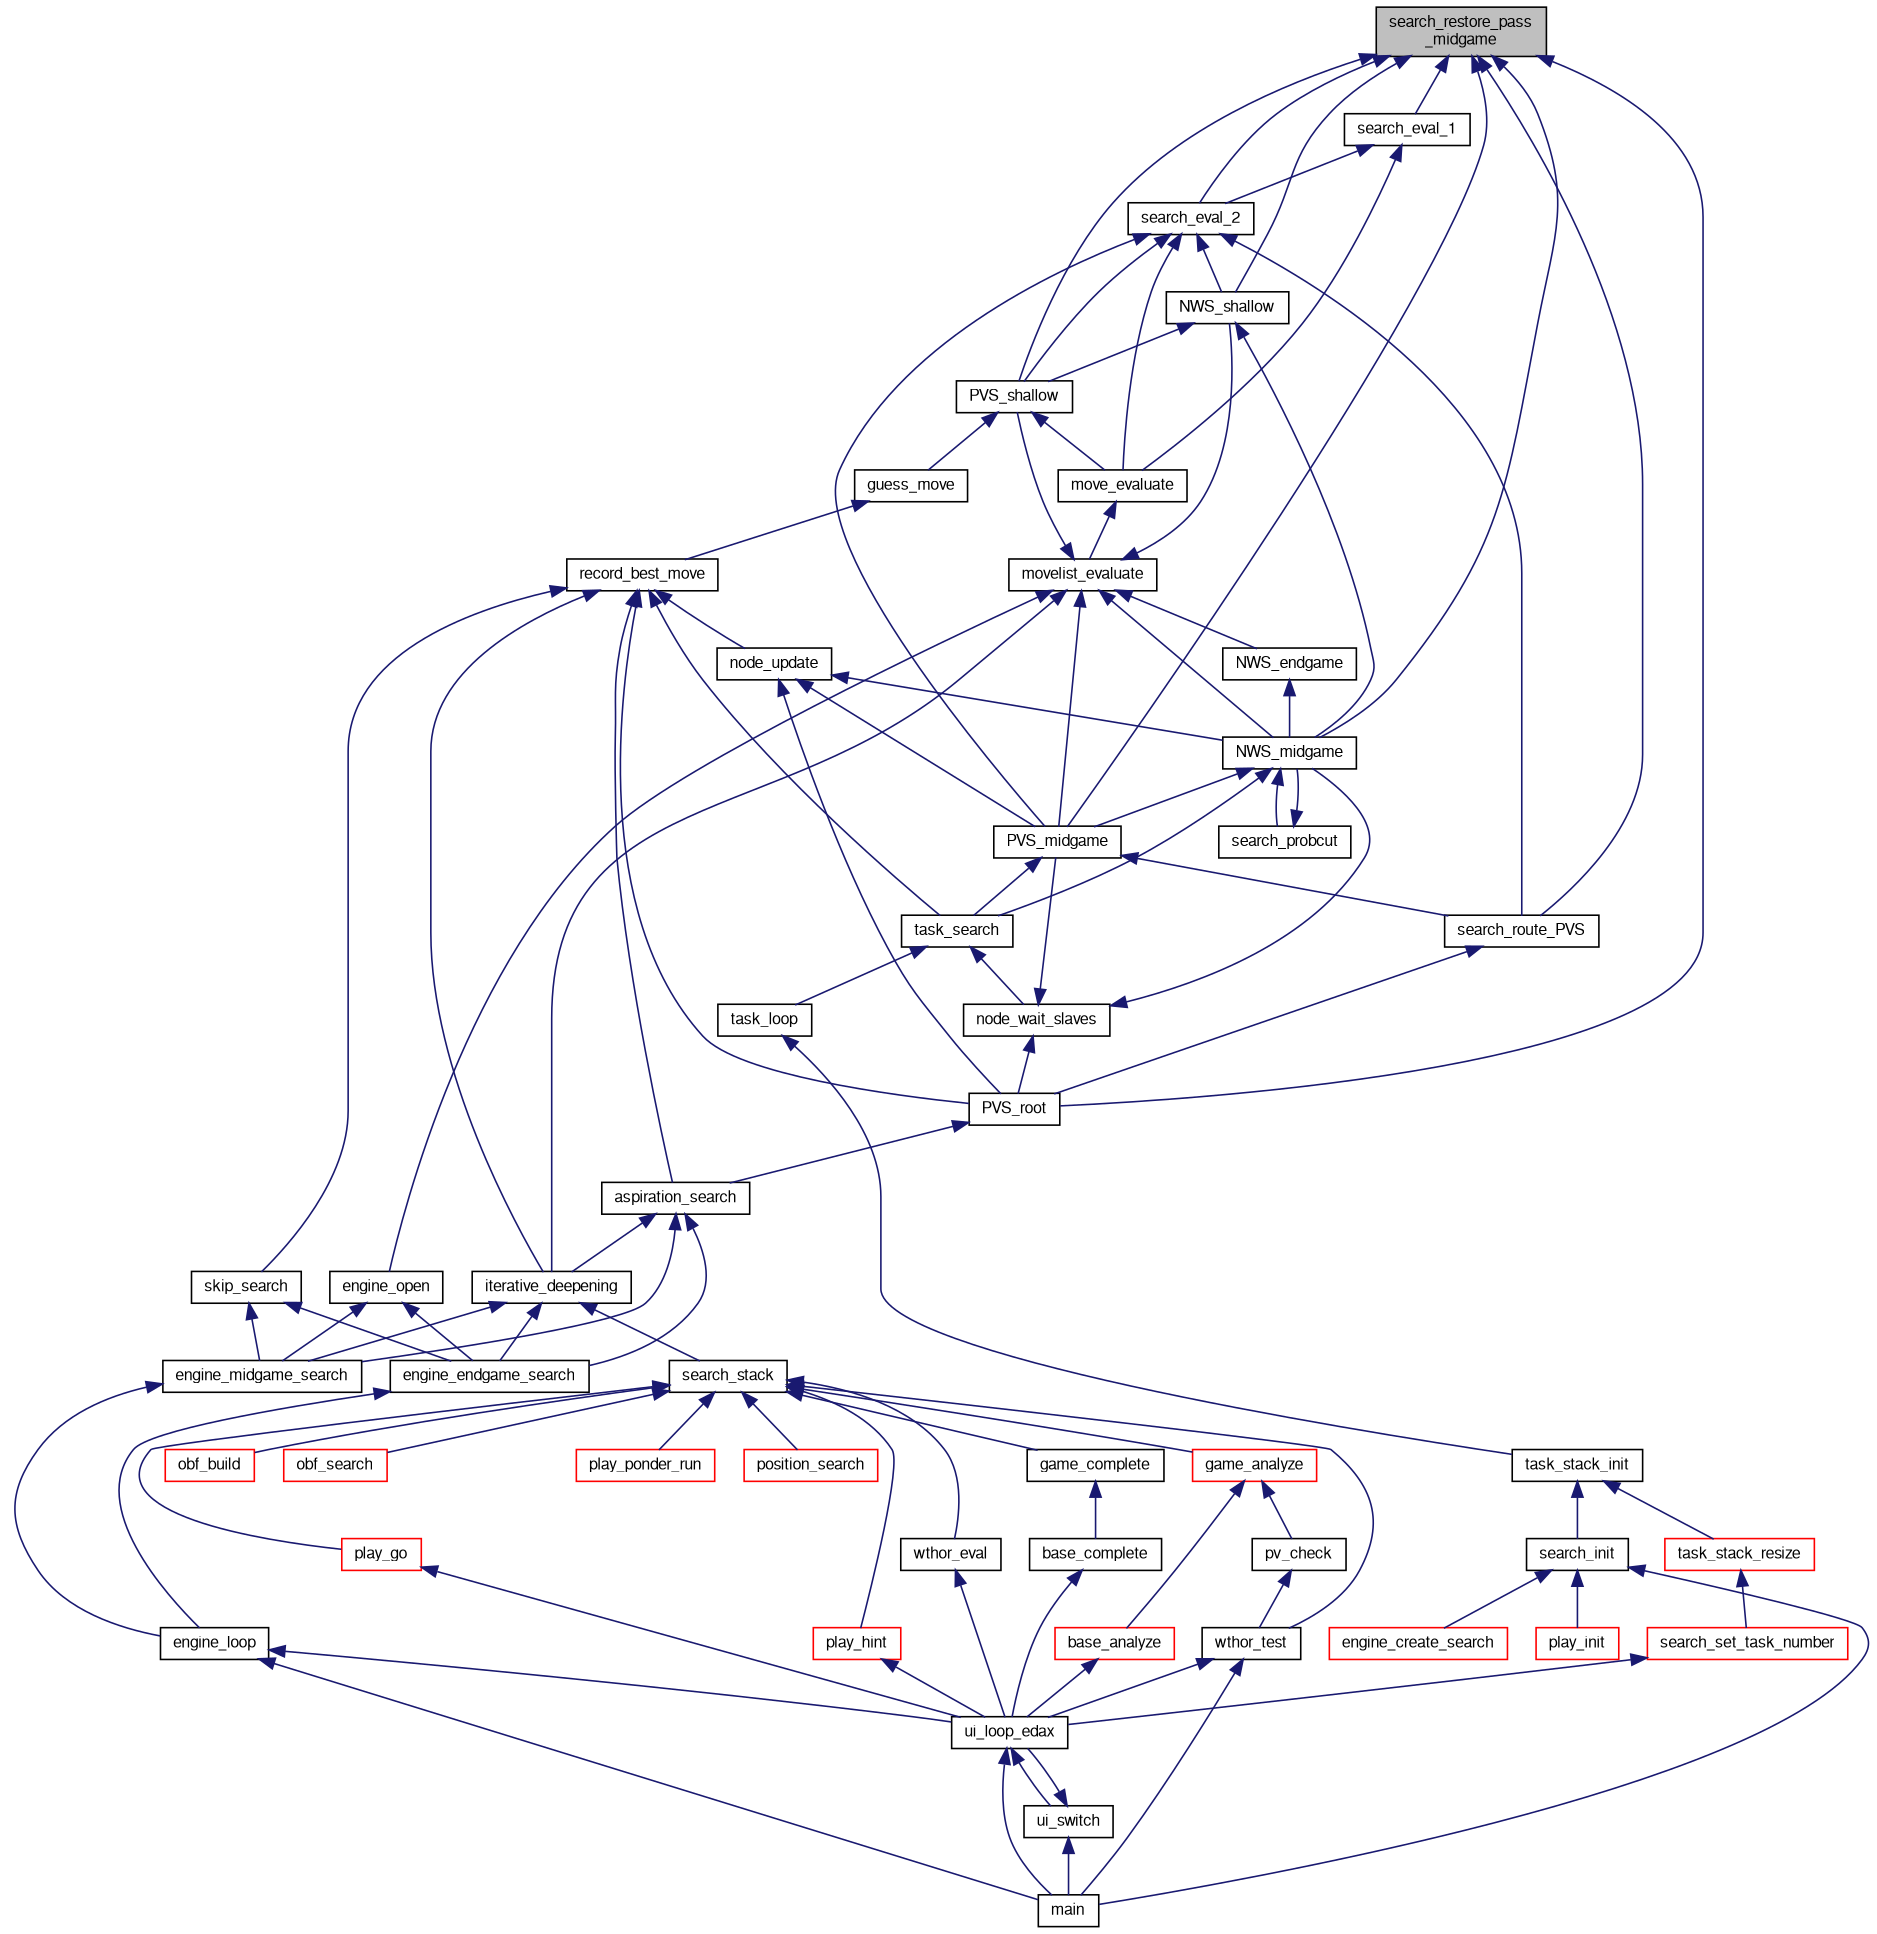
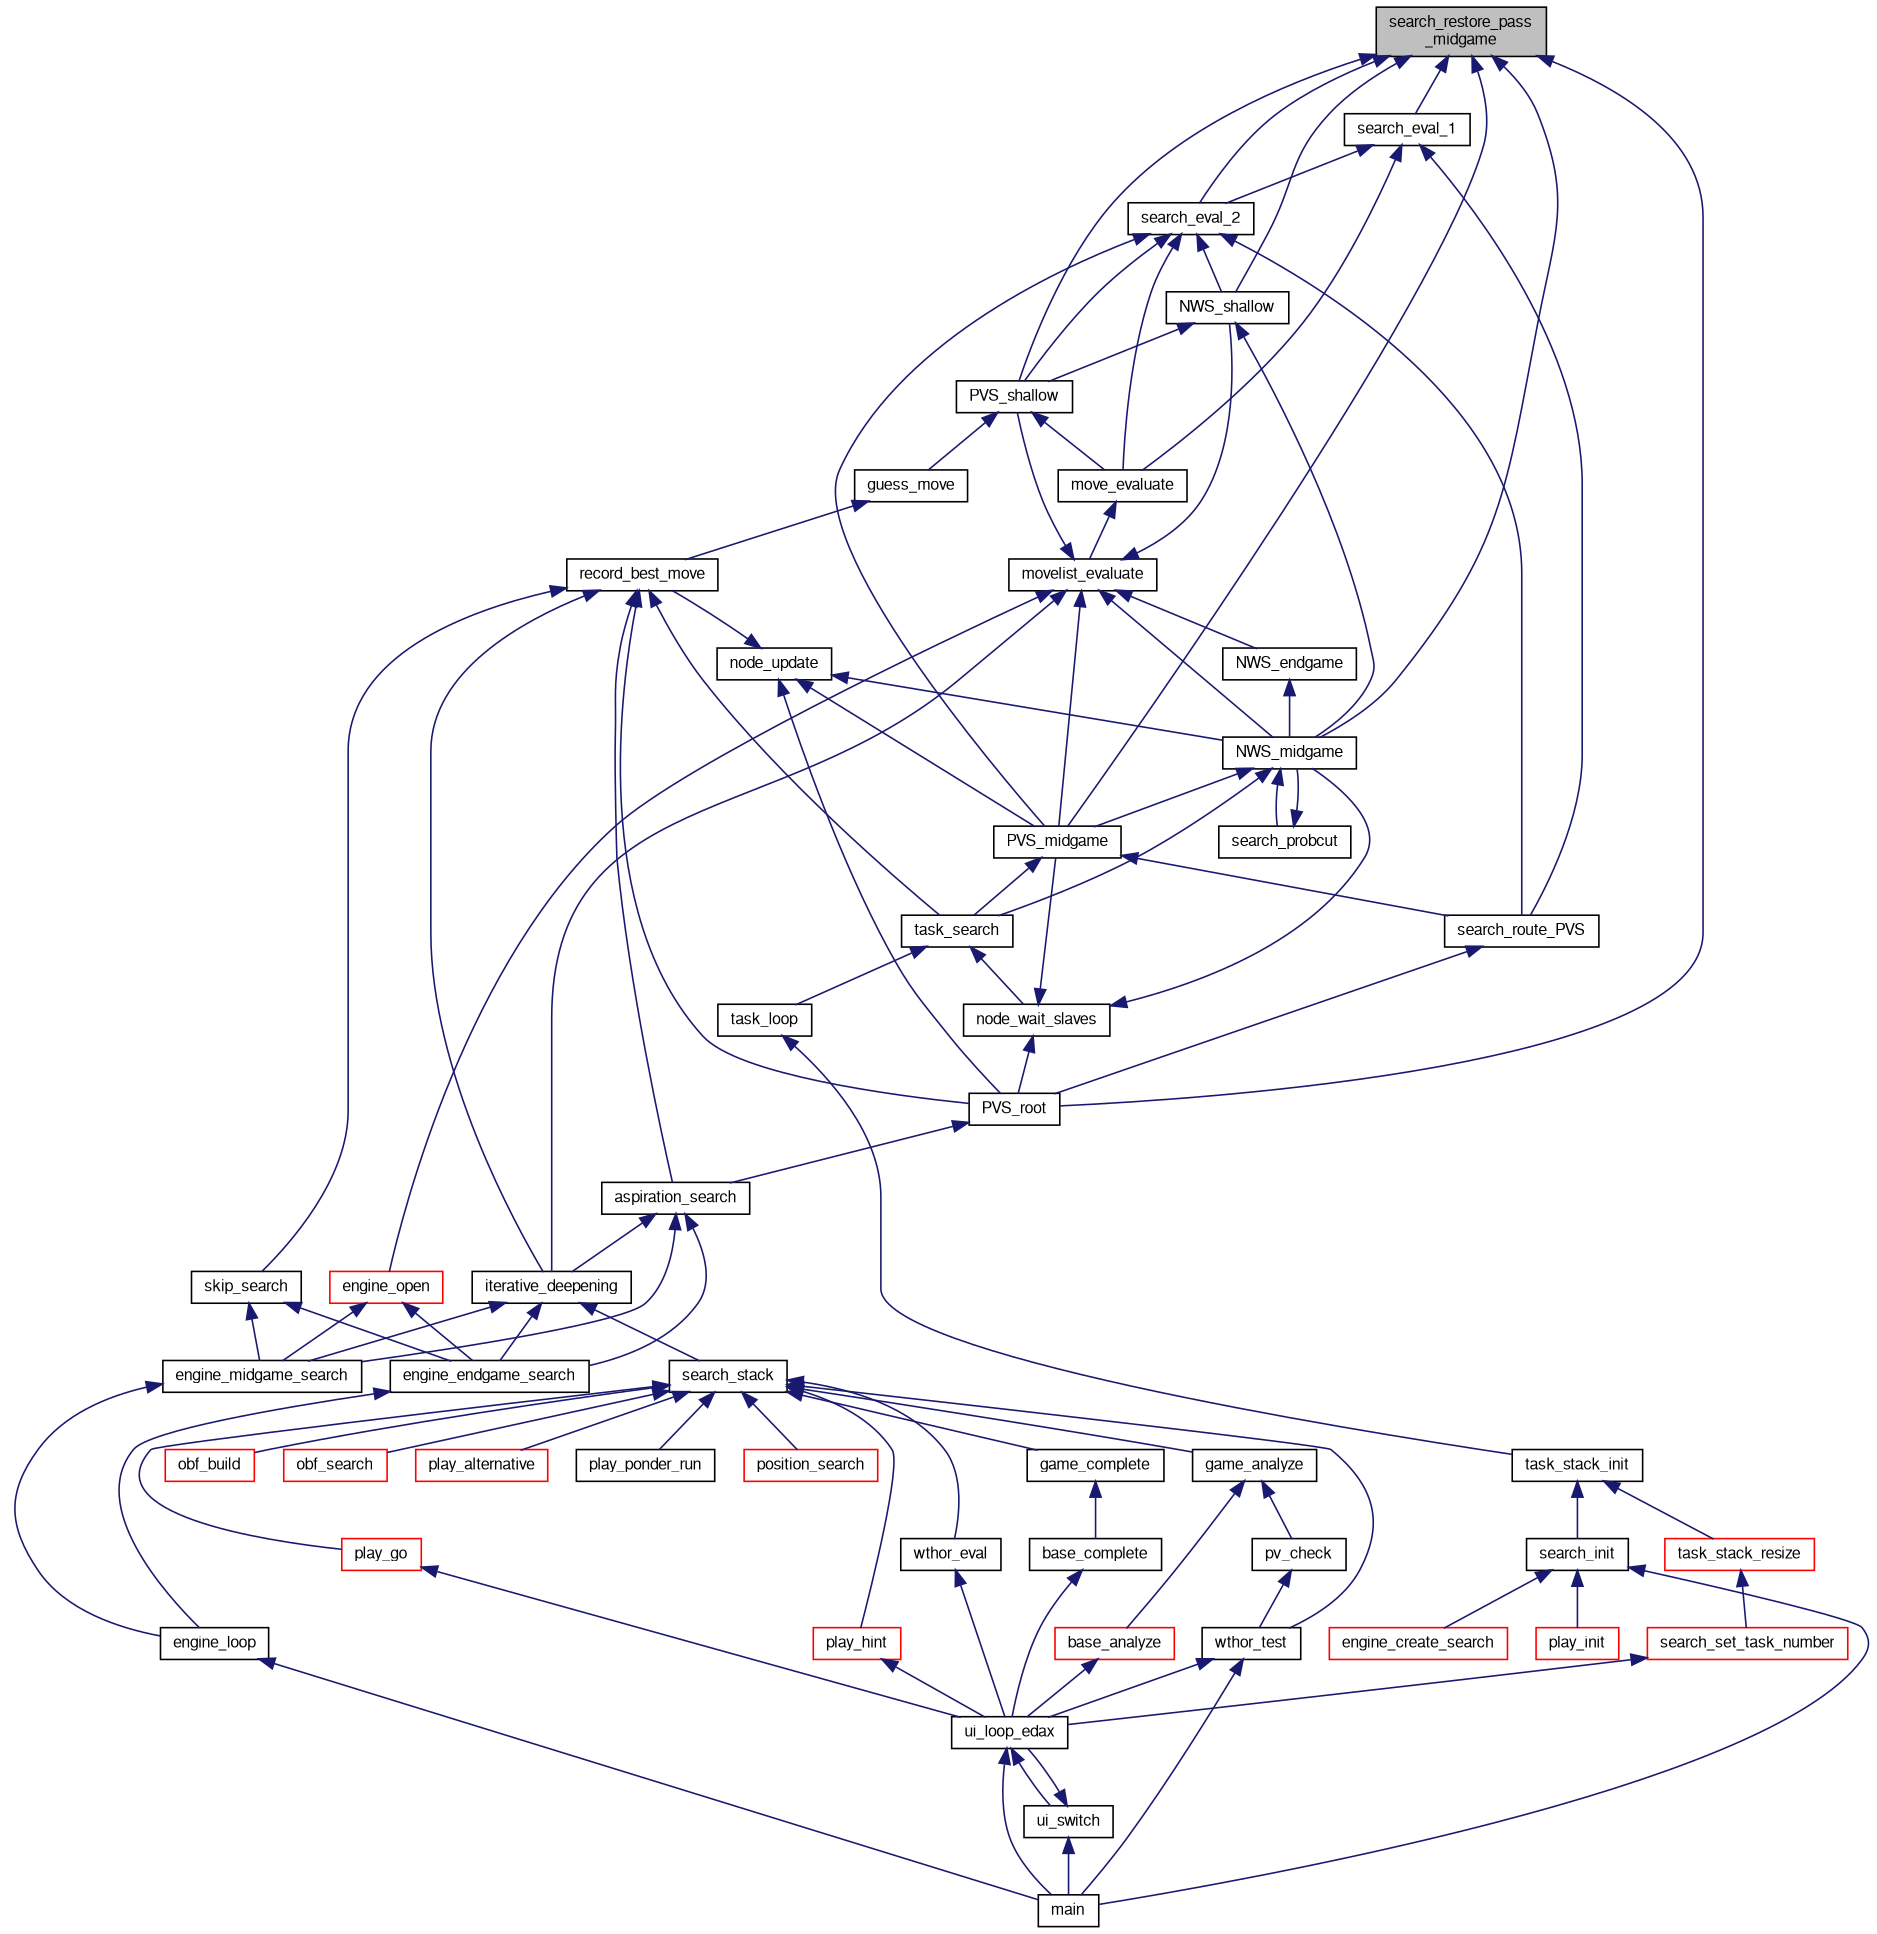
edge "search_route_PVS" -> "search_restore_pass _midgame": now "search_route_PVS" -> "search_eval_1"
edge "node_update" -> "record_best_move": reversed
node "engine_open": color black -> red
node "play_alternative": added
node "play_ponder_run": color red -> black
node "game_analyze": color red -> black
edge "ui_loop_edax" -> "engine_loop": removed
